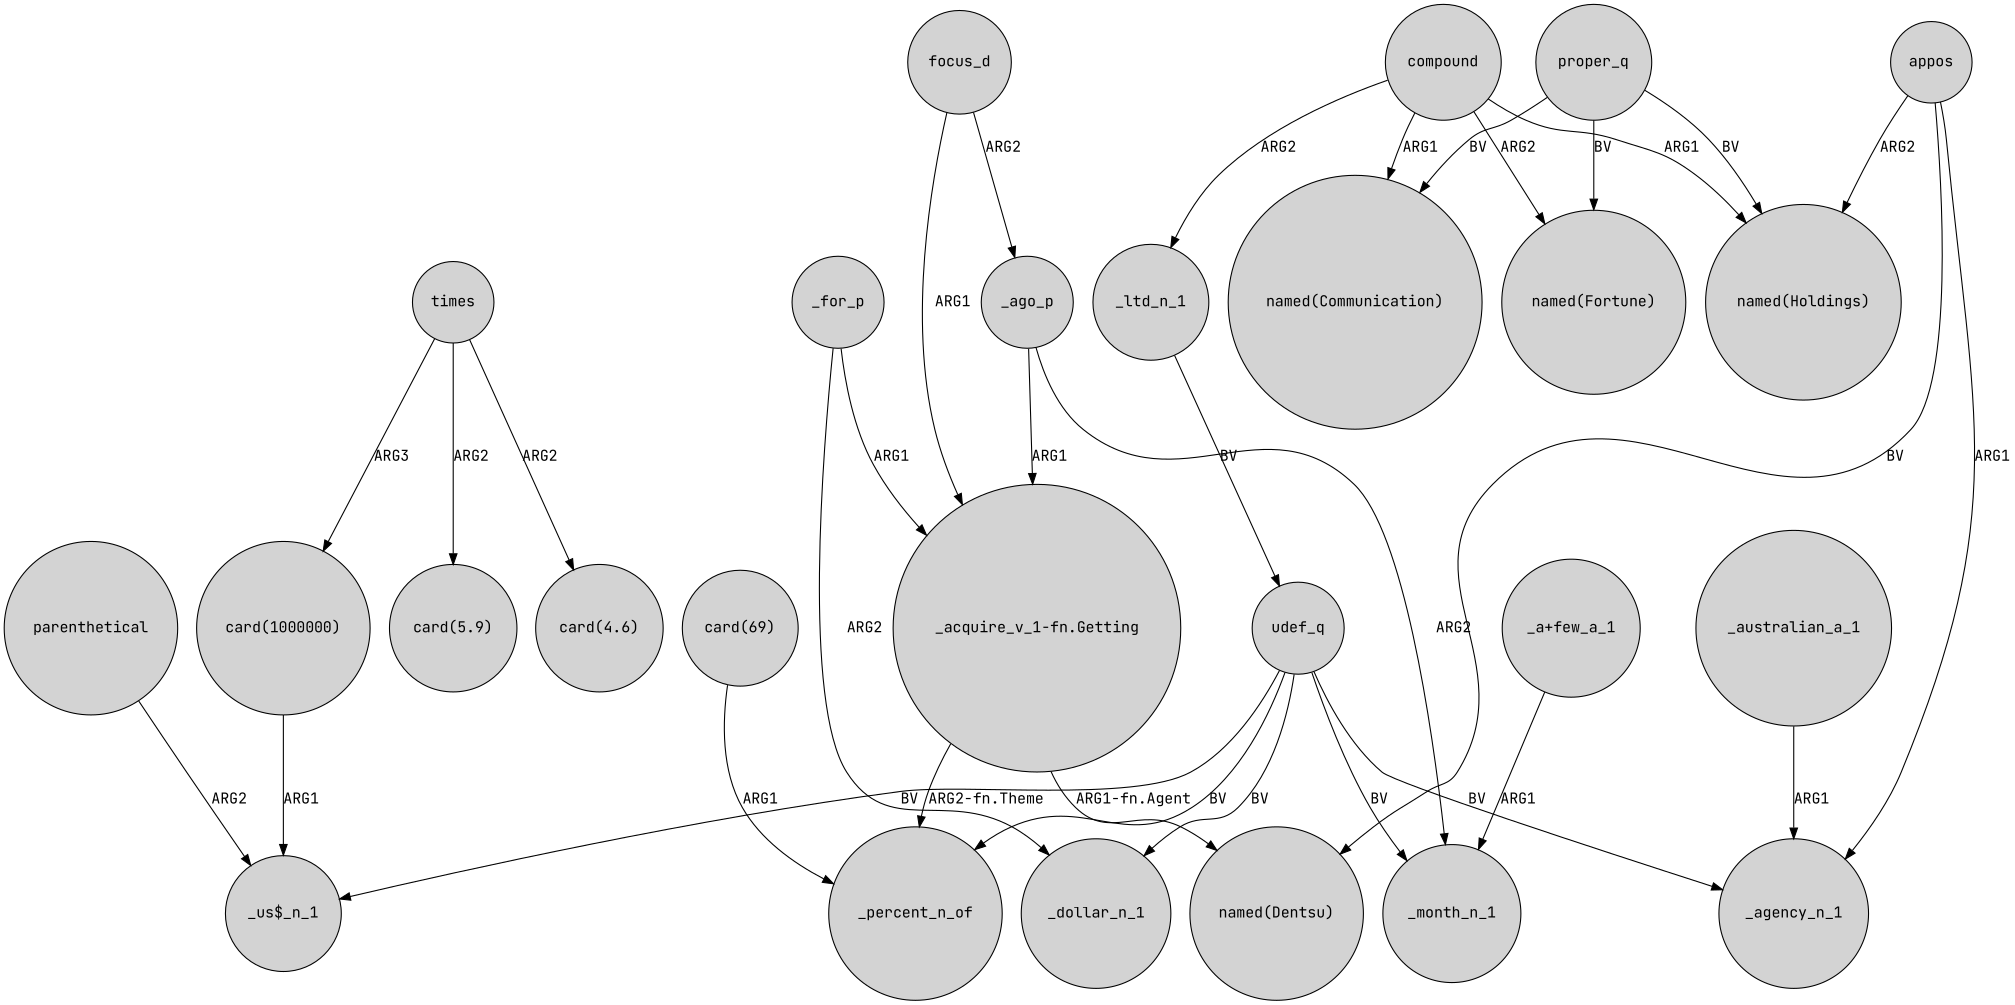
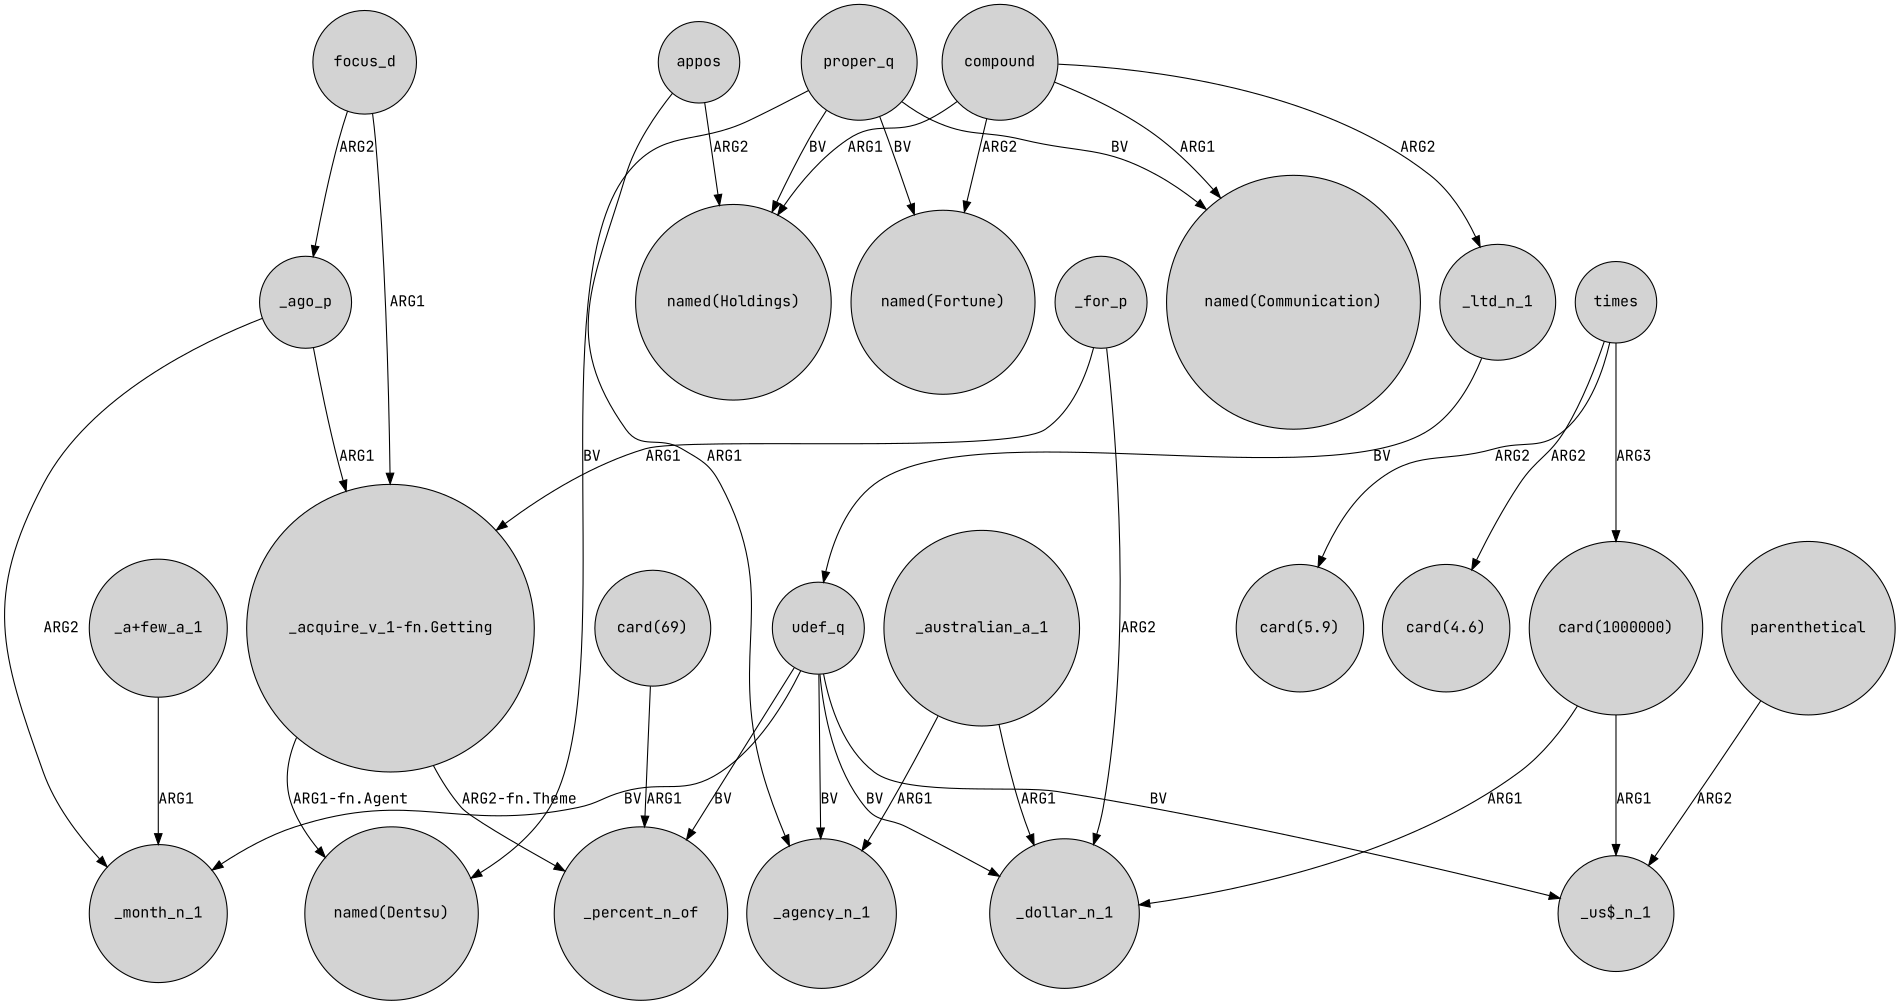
edge "appos" -> "named(Dentsu)": now "proper_q" -> "named(Dentsu)"
edge "_australian_a_1" -> "_dollar_n_1": added, label "ARG1"
edge "card(1000000)" -> "_dollar_n_1": added, label "ARG1"
